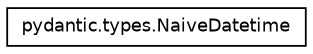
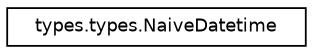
node "pydantic.types.NaiveDatetime": label "pydantic.types.NaiveDatetime" -> "types.types.NaiveDatetime"
